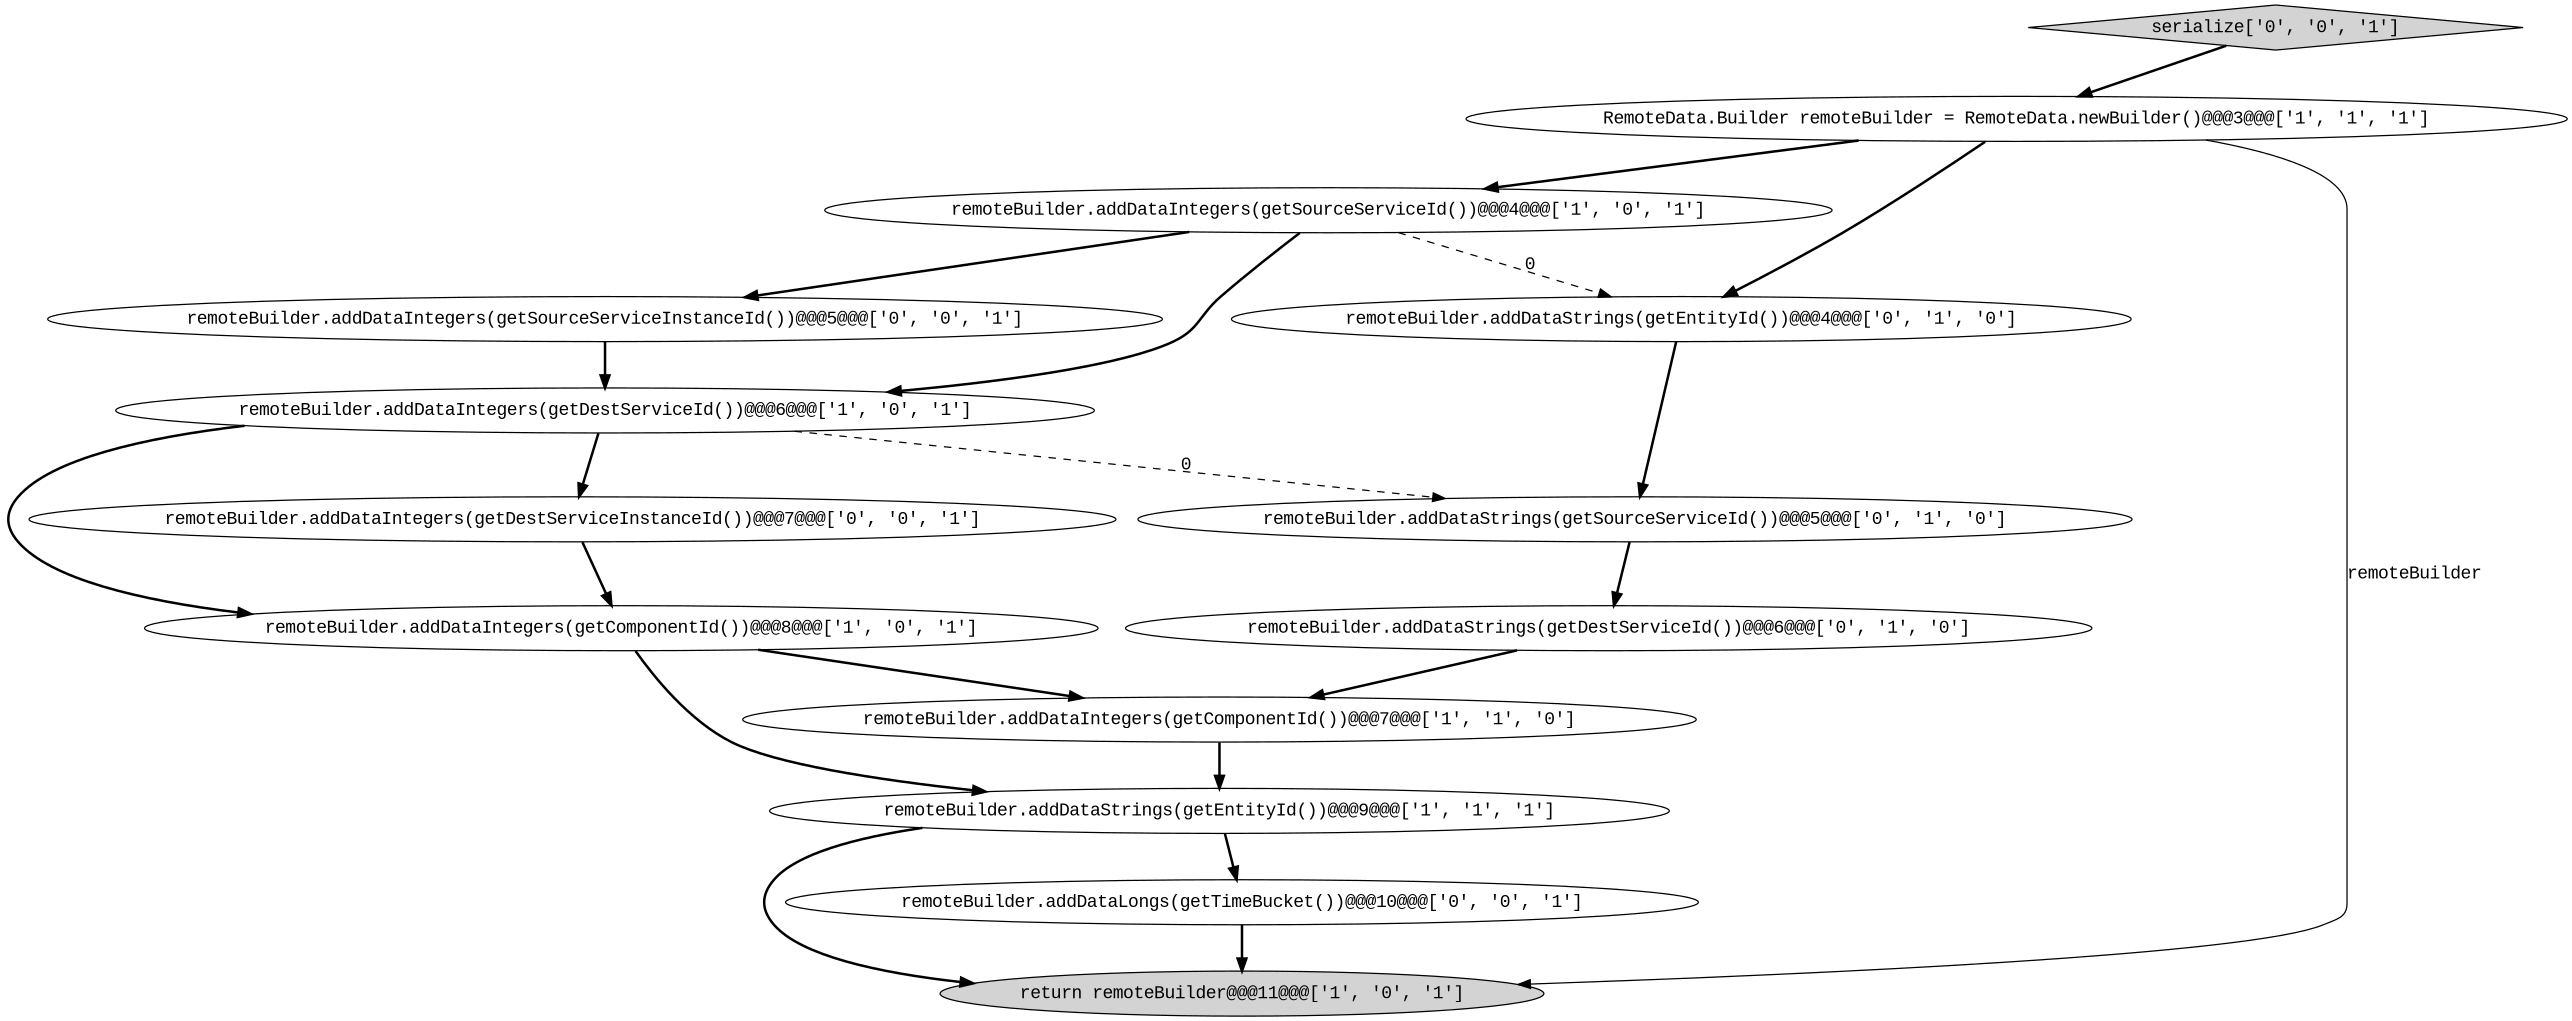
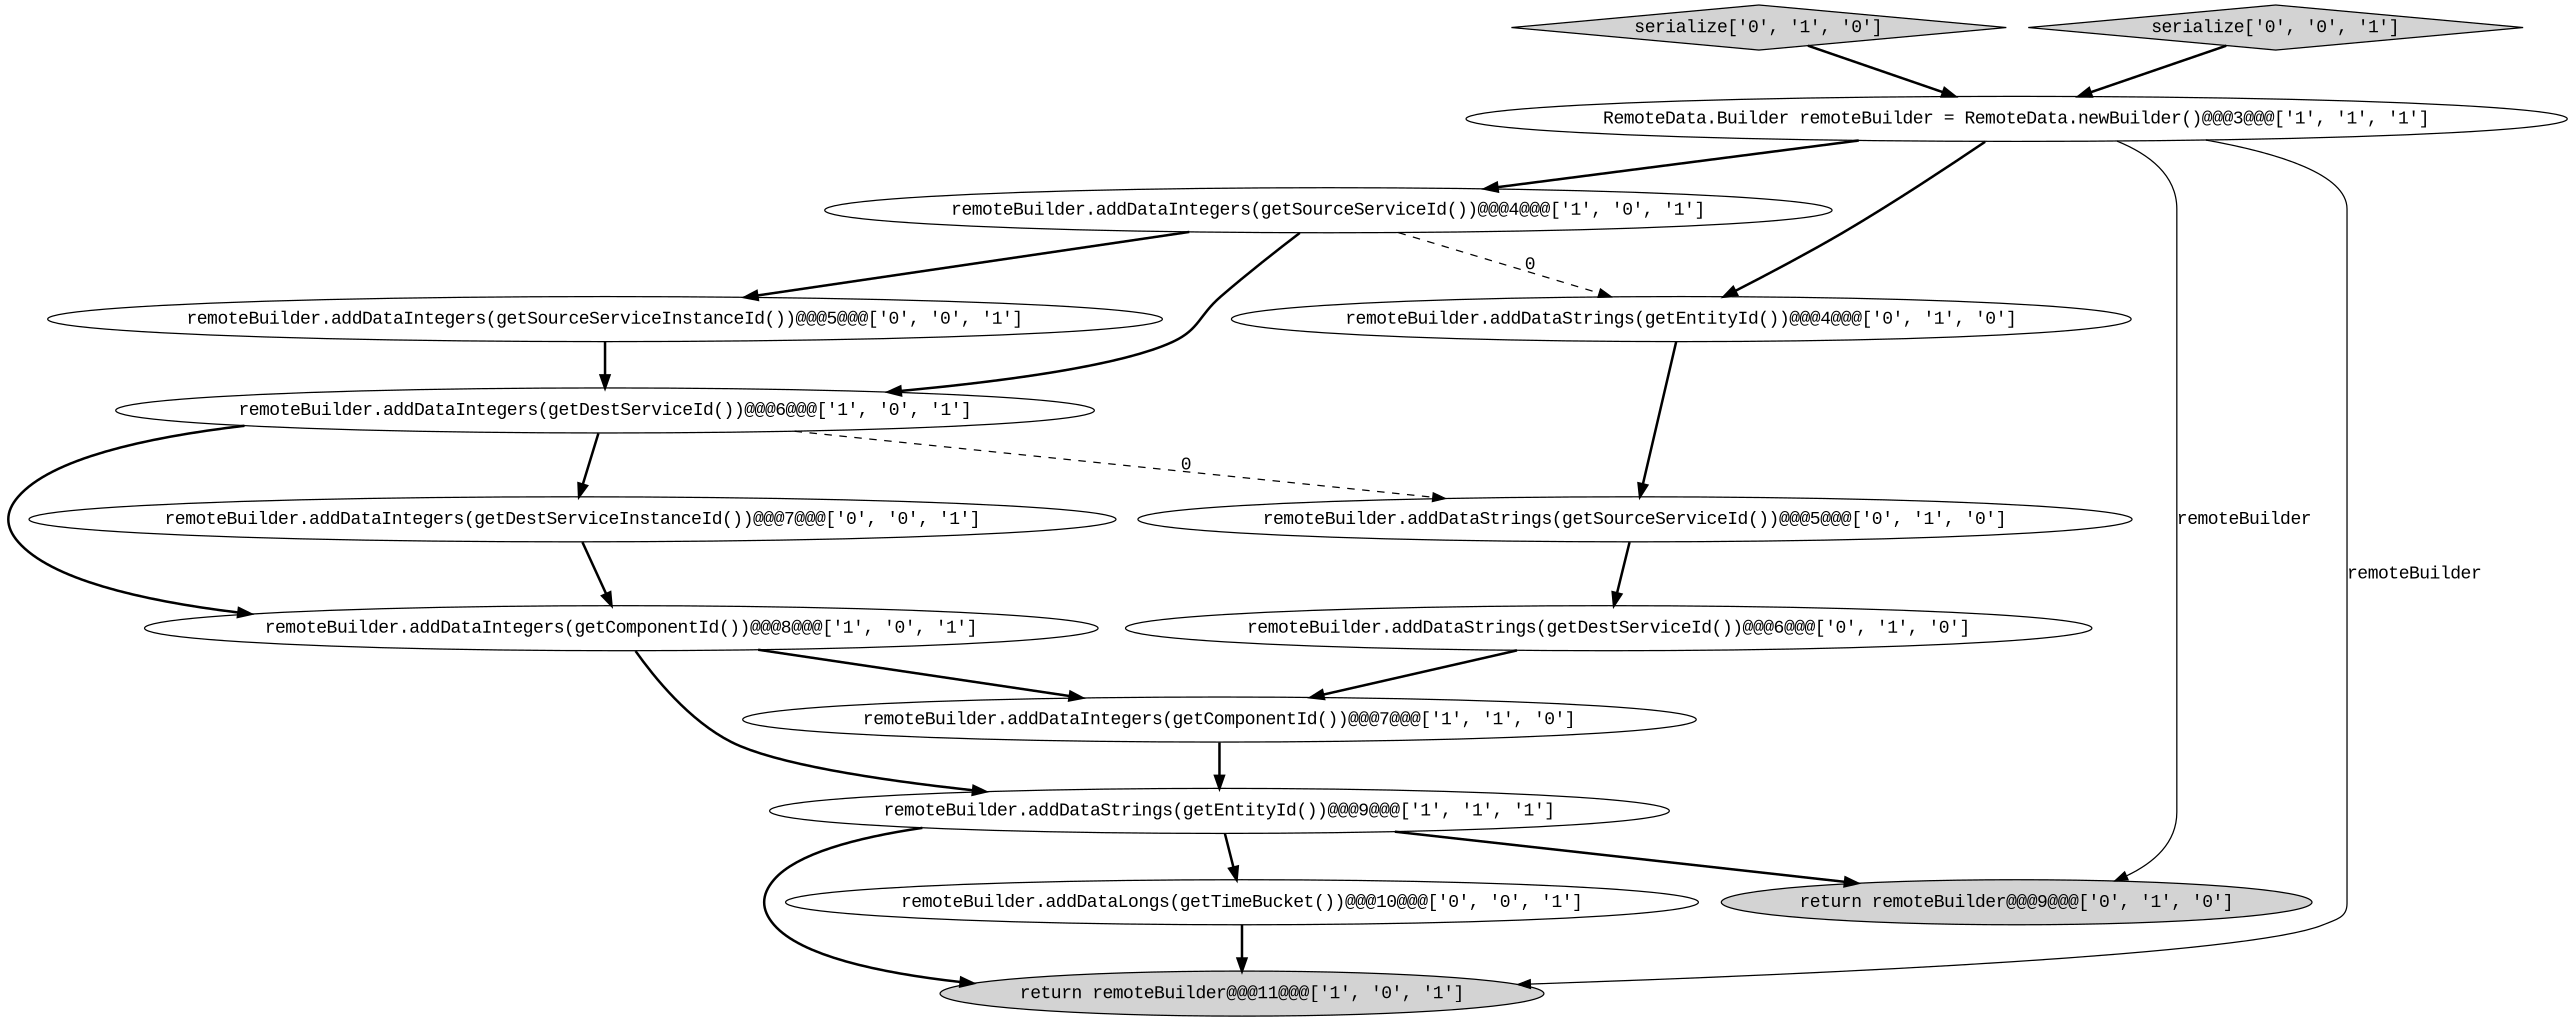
node "serialize['0', '1', '0']": added
node "return remoteBuilder@@@9@@@['0', '1', '0']": added
